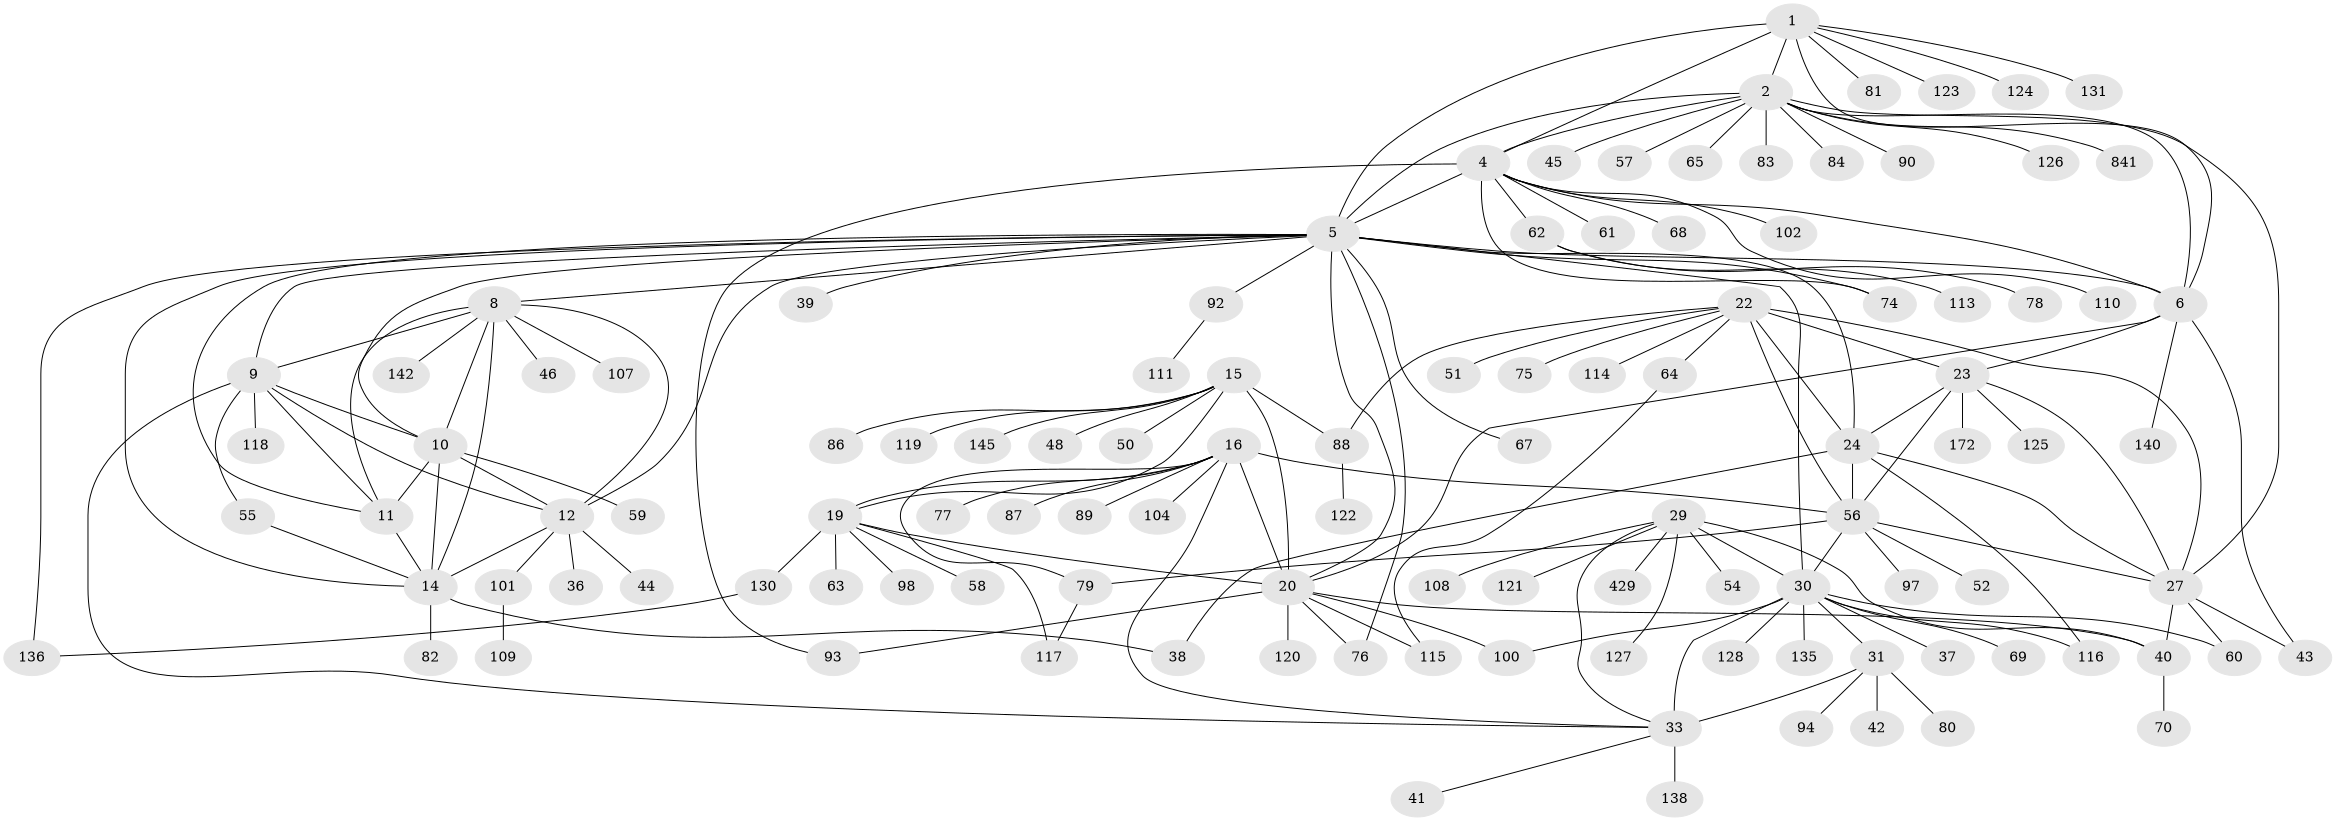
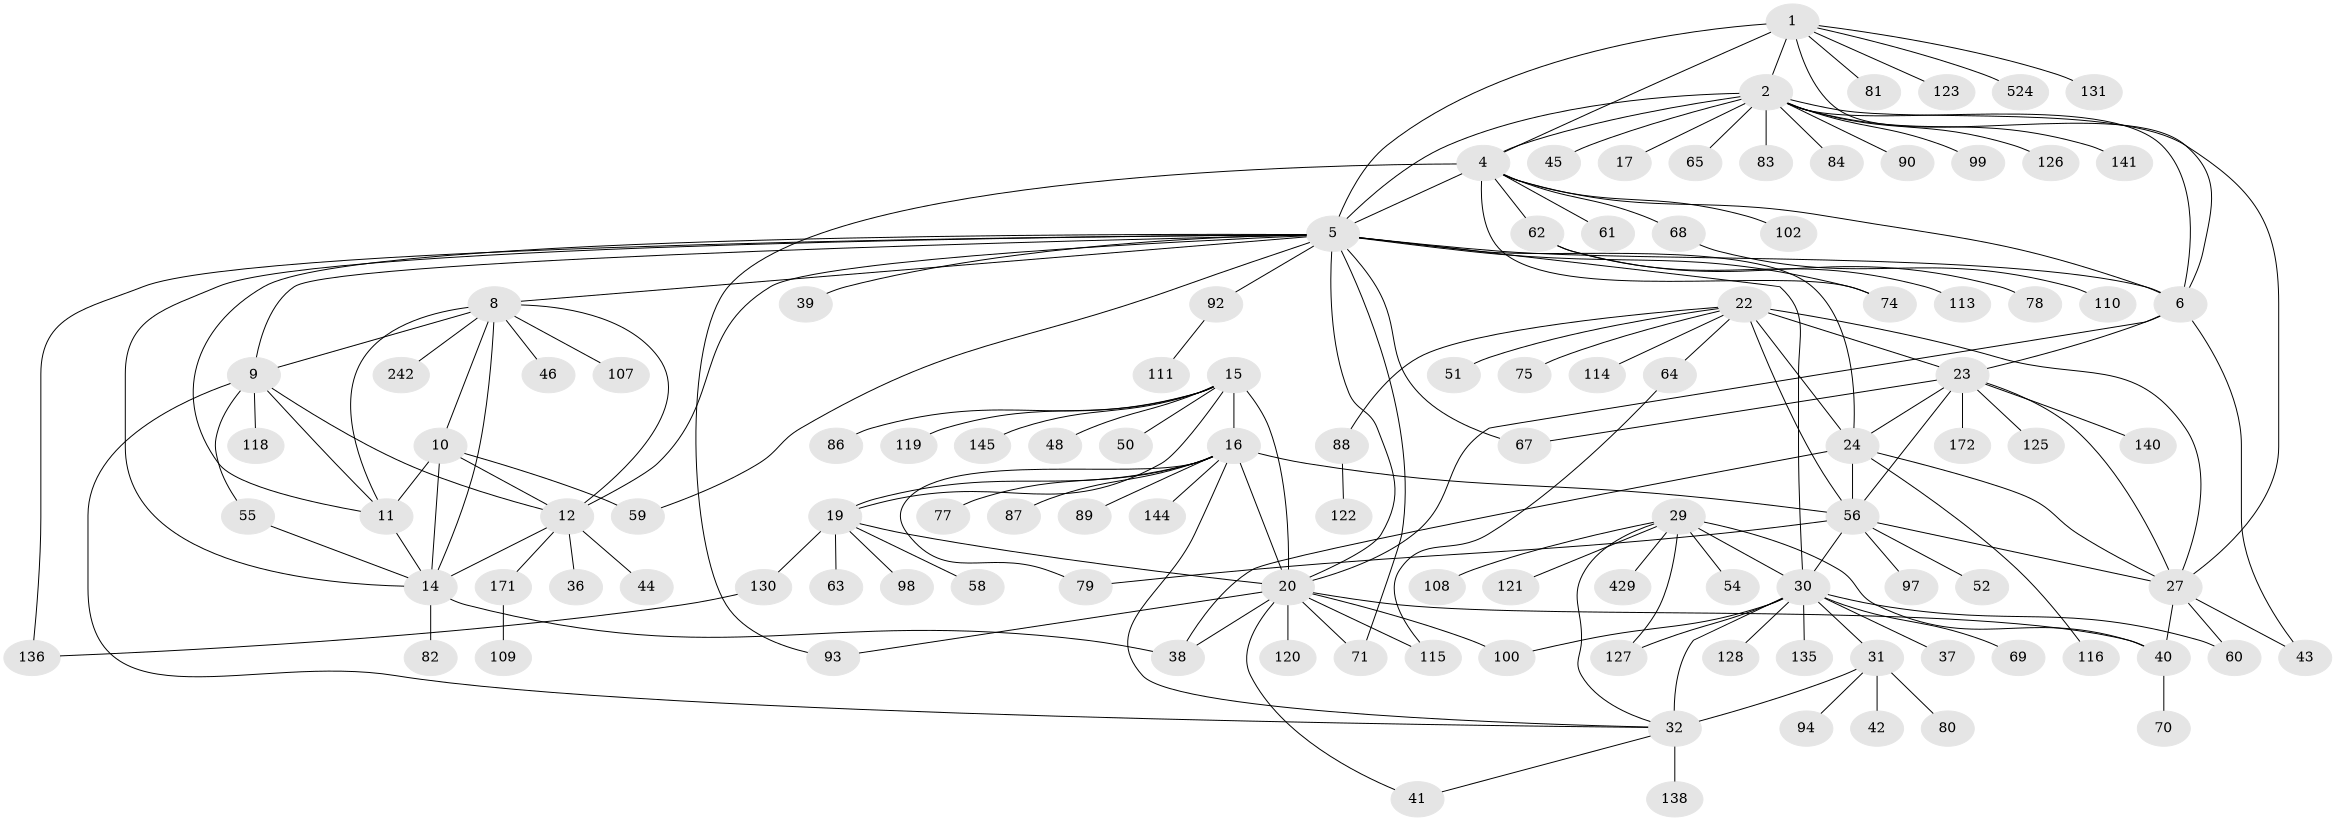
node "124": label "124" -> "524"
node "57": label "57" -> "17"
node "99": added
node "841": label "841" -> "141"
edge "4" -- "110": now "68" -- "110"
edge "5" -- "10": now "5" -- "59"
node "142": label "142" -> "242"
edge "6" -- "140": now "23" -- "140"
edge "23" -- "67": added
edge "9" -- "10": removed
edge "15" -- "88": now "15" -- "16"
node "104": label "104" -> "144"
node "101": label "101" -> "171"
edge "30" -- "116": now "30" -- "127"
edge "20" -- "38": added
node "117": removed
node "76": label "76" -> "71"
edge "20" -- "41": added
node "33": label "33" -> "32"
